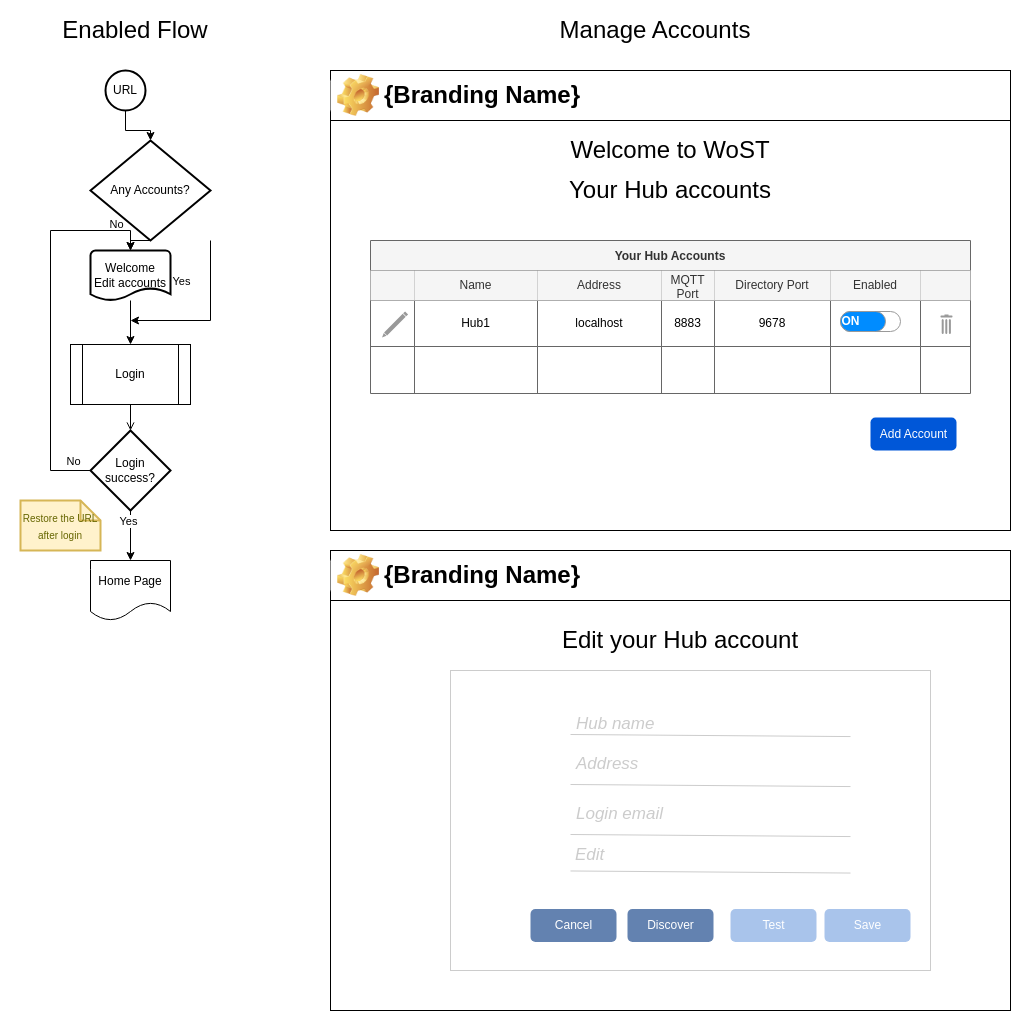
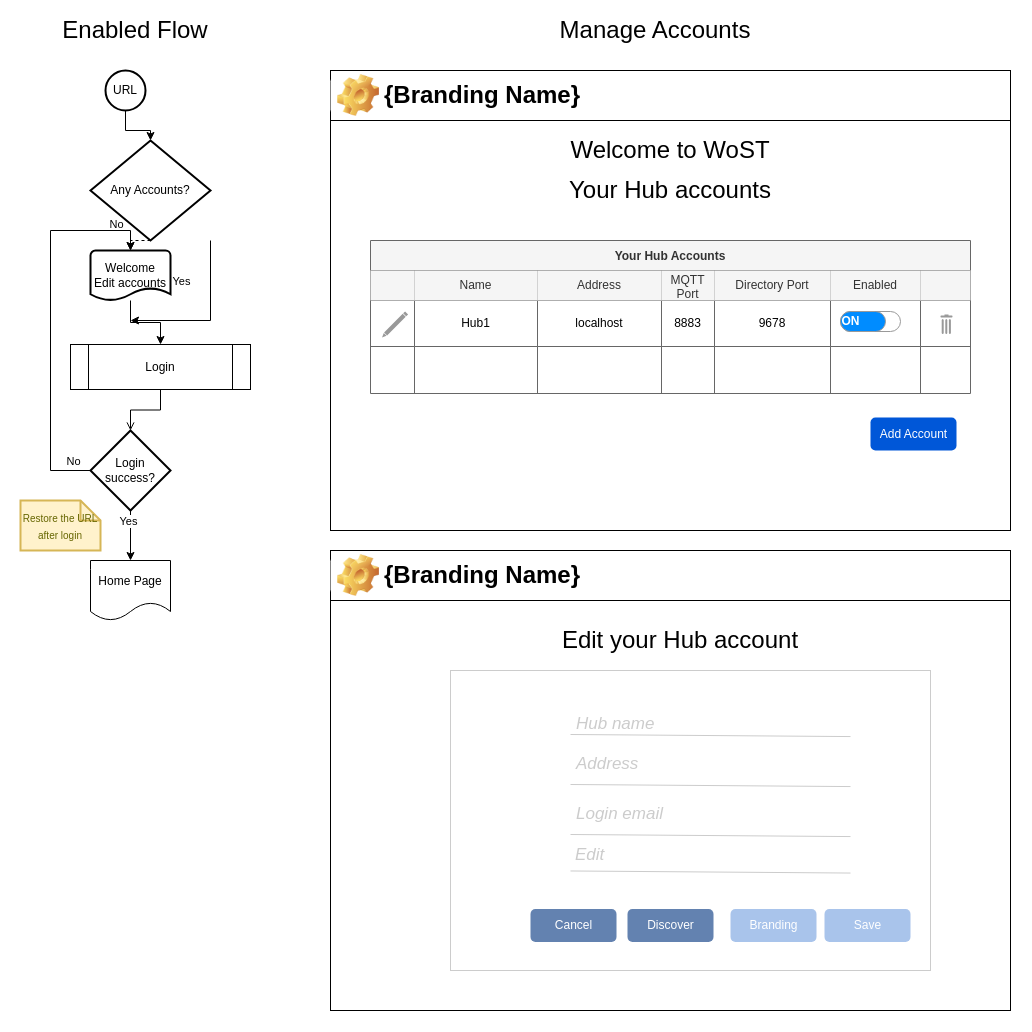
edge "Any Accounts?" -> "Welcome Edit accounts": style solid -> dashed
node "Login": size 120x60 -> 180x45
node "Test": label "Test" -> "Branding"
